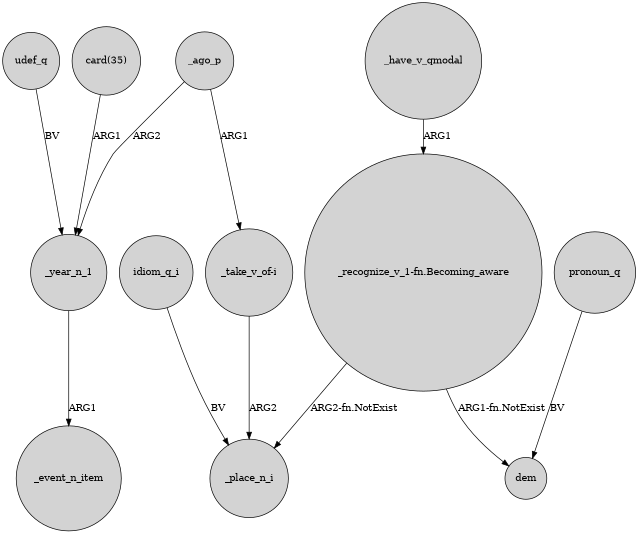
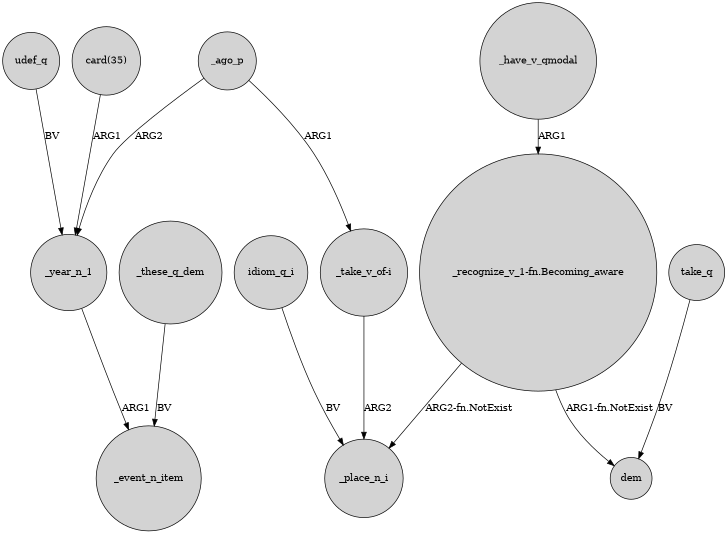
node "_these_q_dem": added
node "pronoun_q": label "pronoun_q" -> "take_q"
